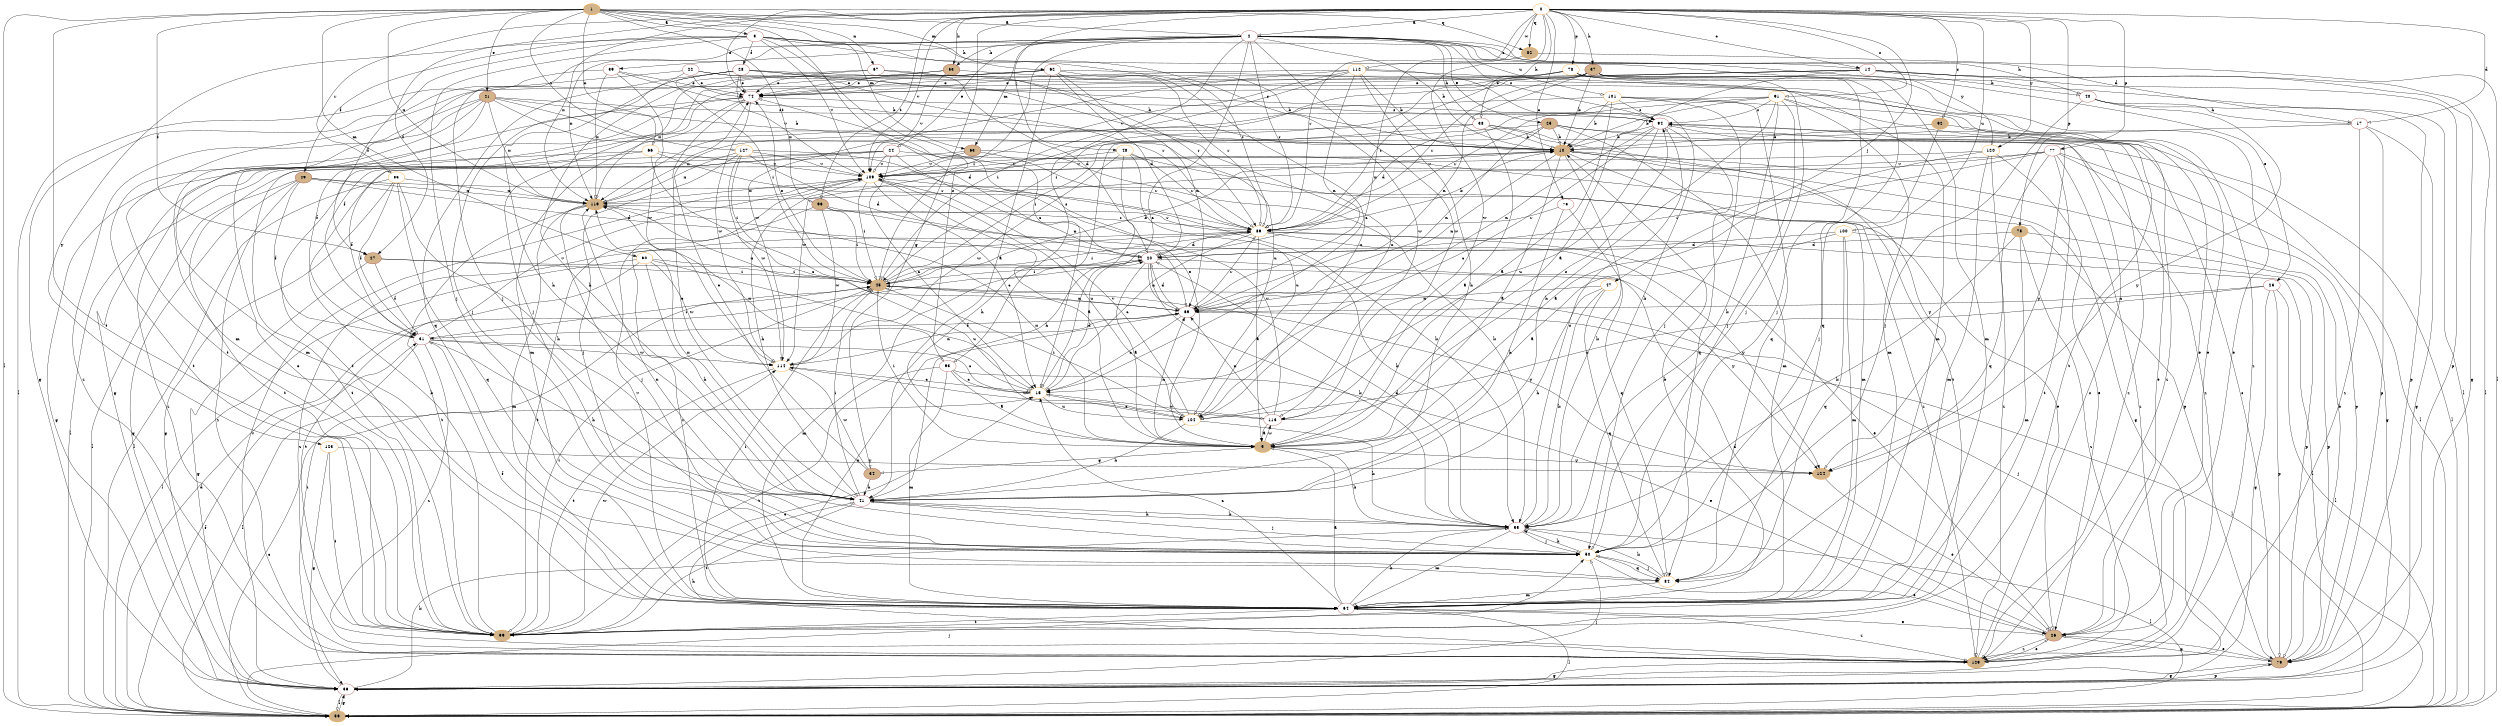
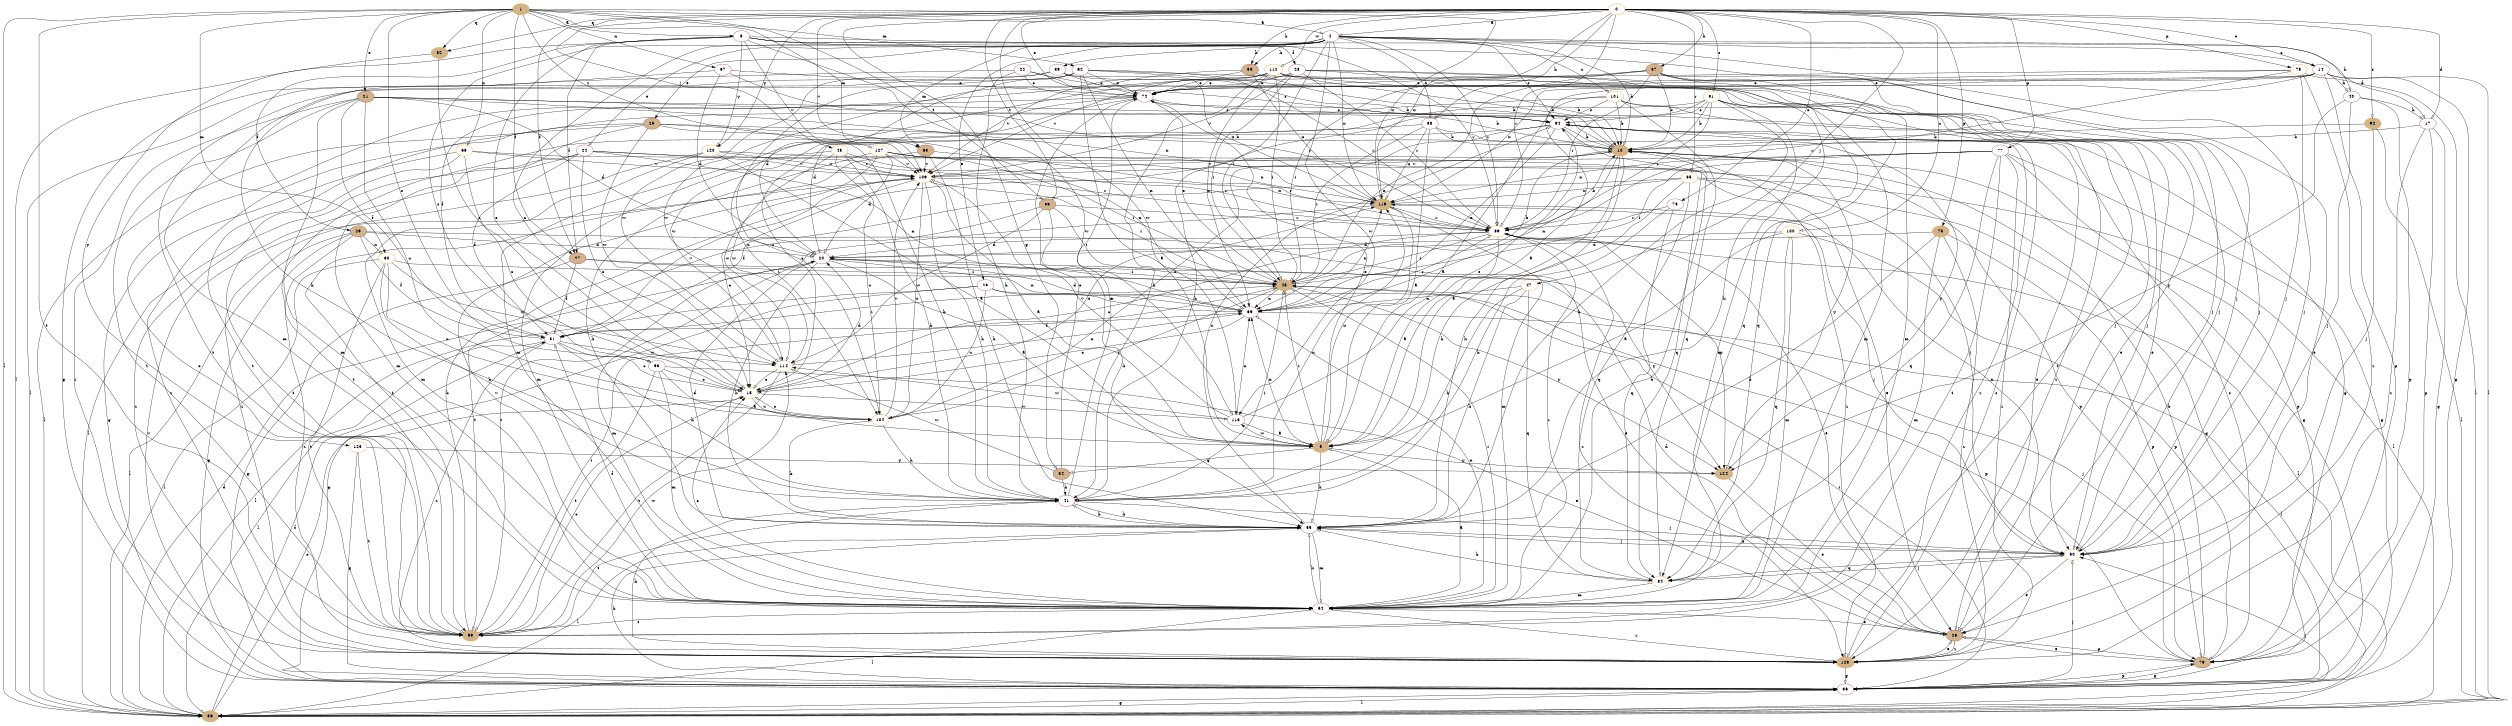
edge "29" -> "119": now "29" -> "60"
edge "60" -> "99": arrowhead onormal -> normal
